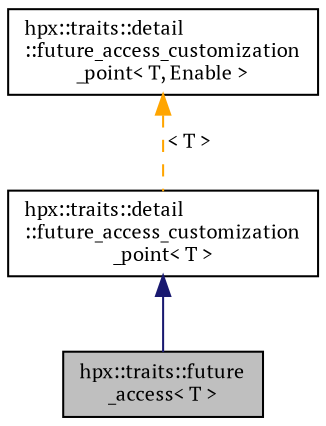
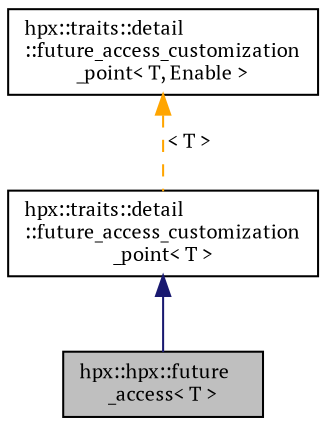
node "hpx::traits::future _access< T >": label "hpx::traits::future _access< T >" -> "hpx::hpx::future _access< T >"
